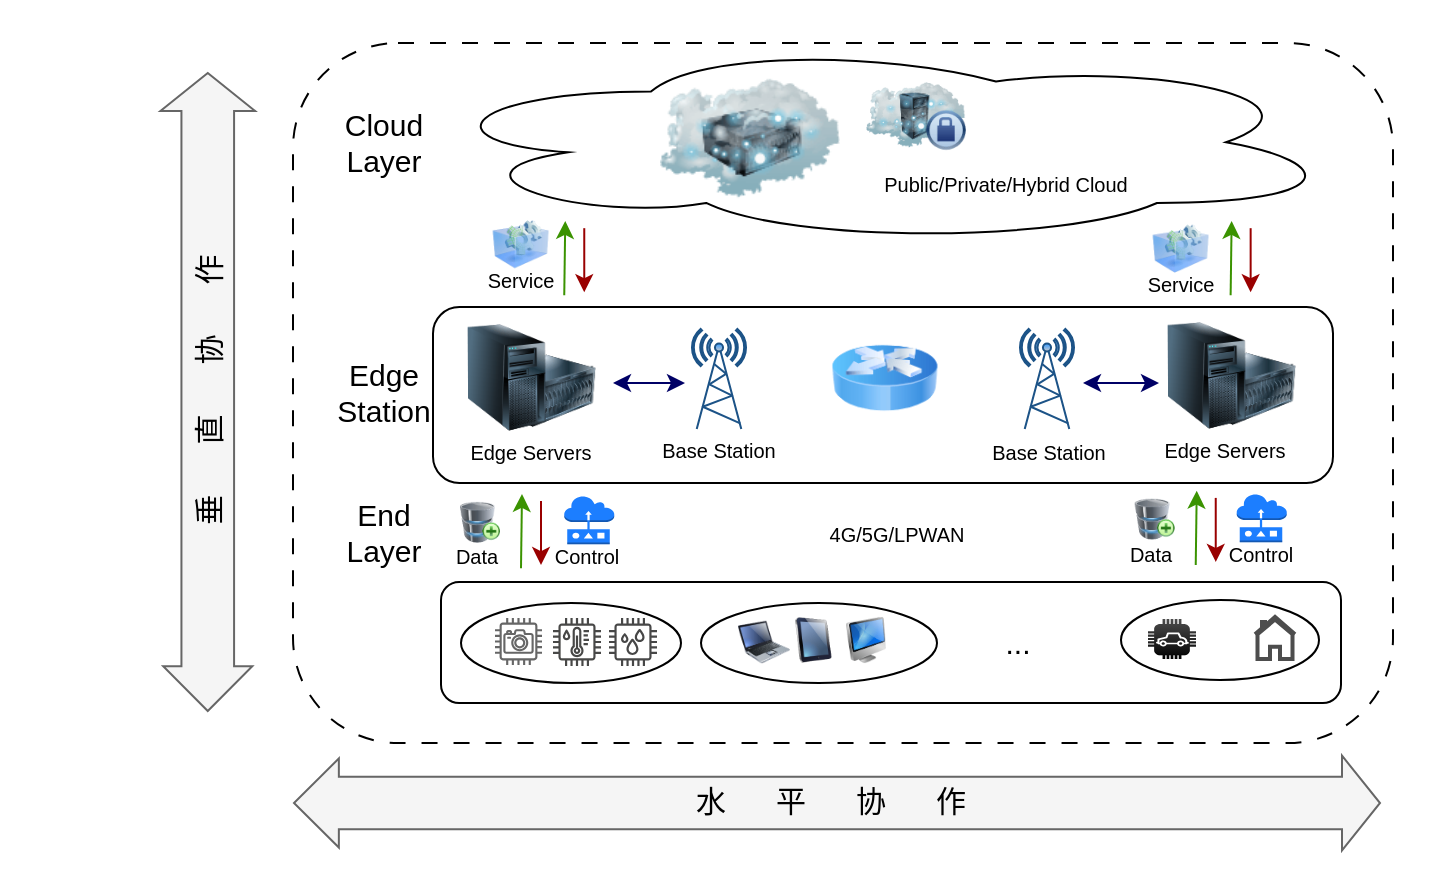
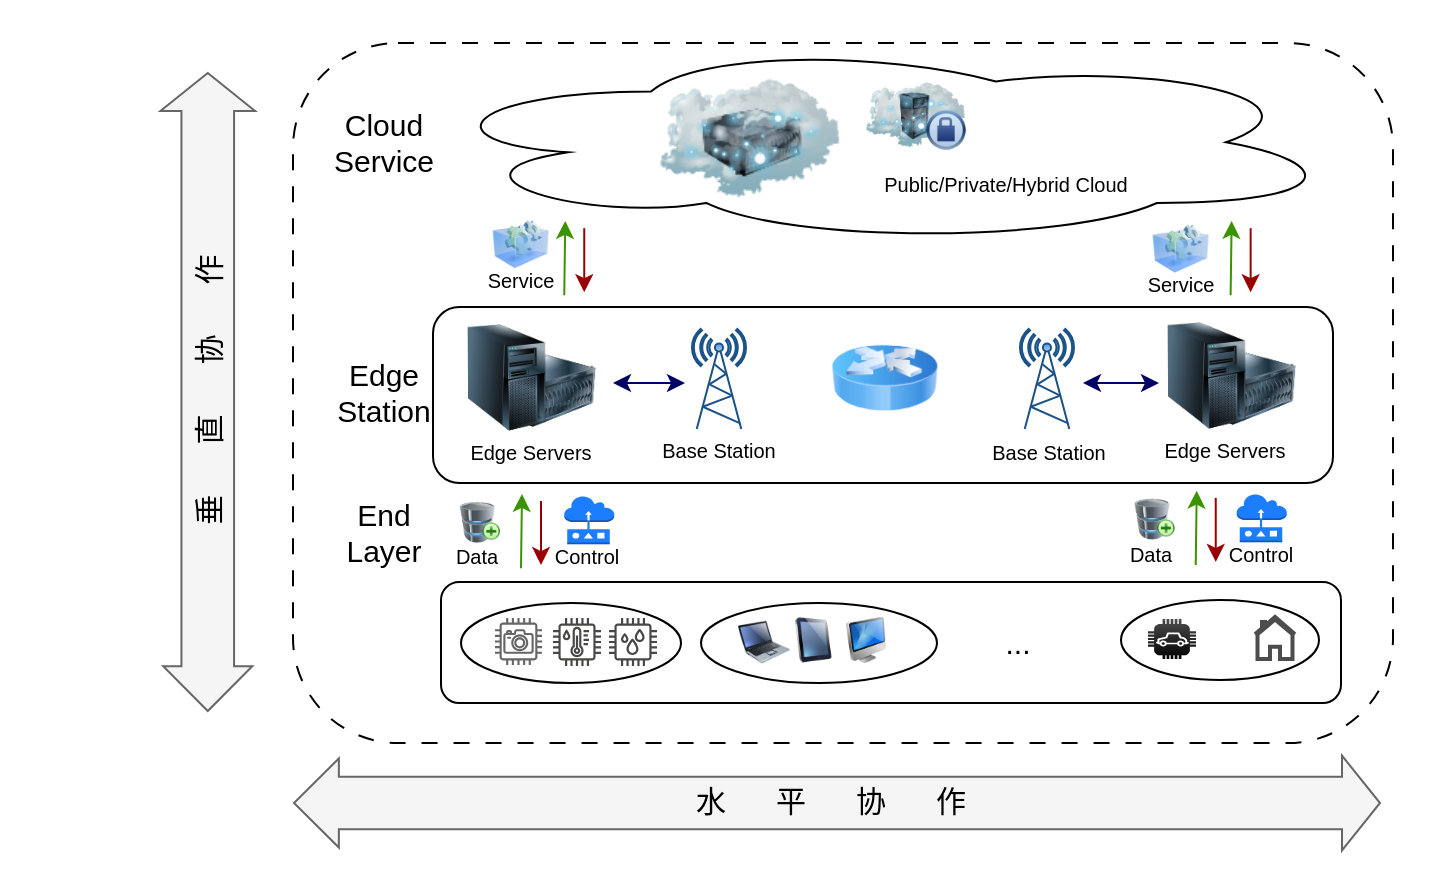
node "Cloud Layer": label "Cloud Layer" -> "Cloud Service"
node "4G/5G/LPWAN": removed
